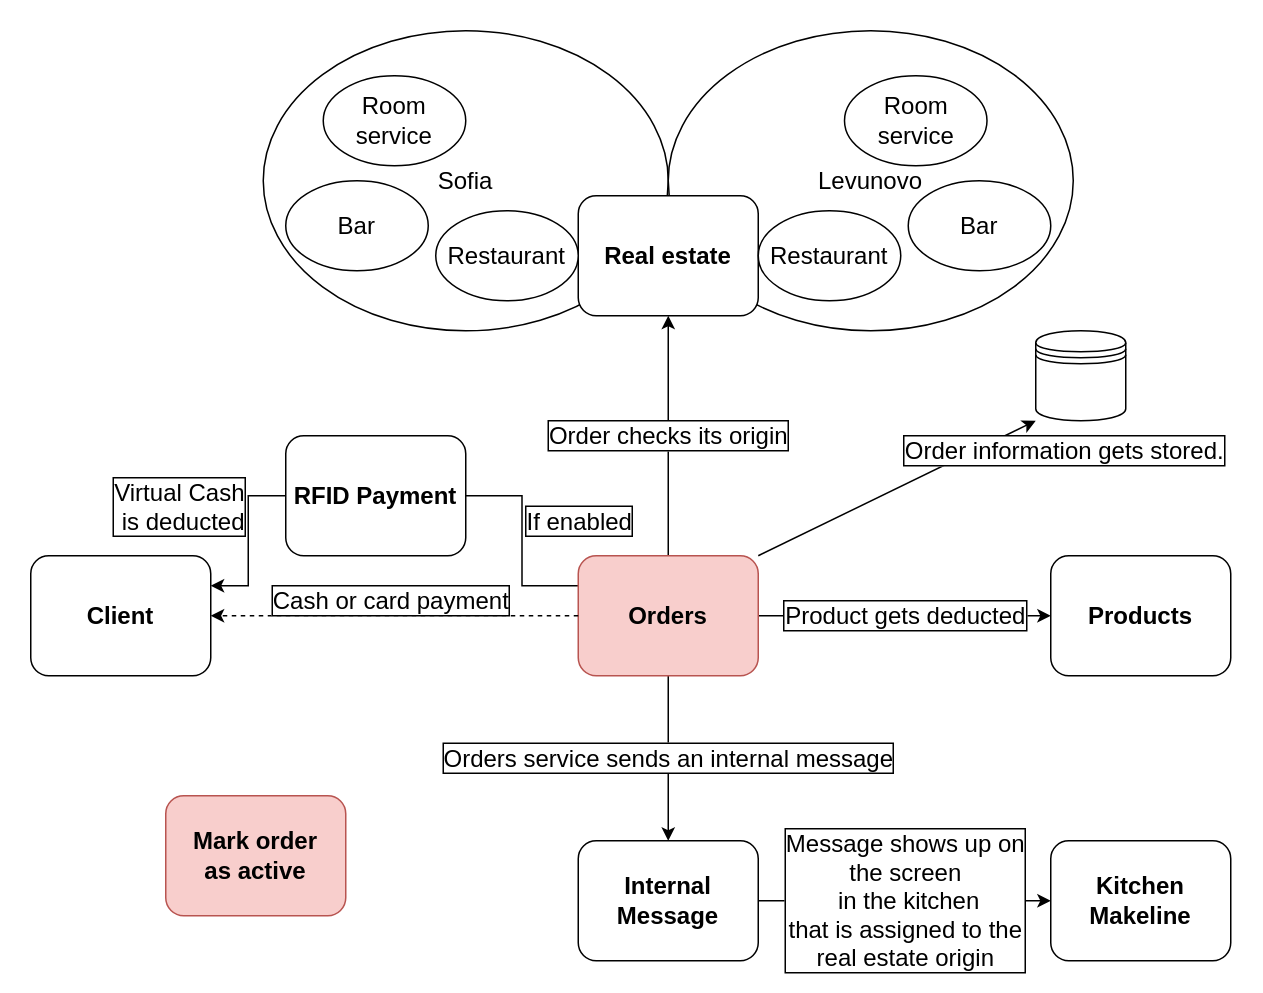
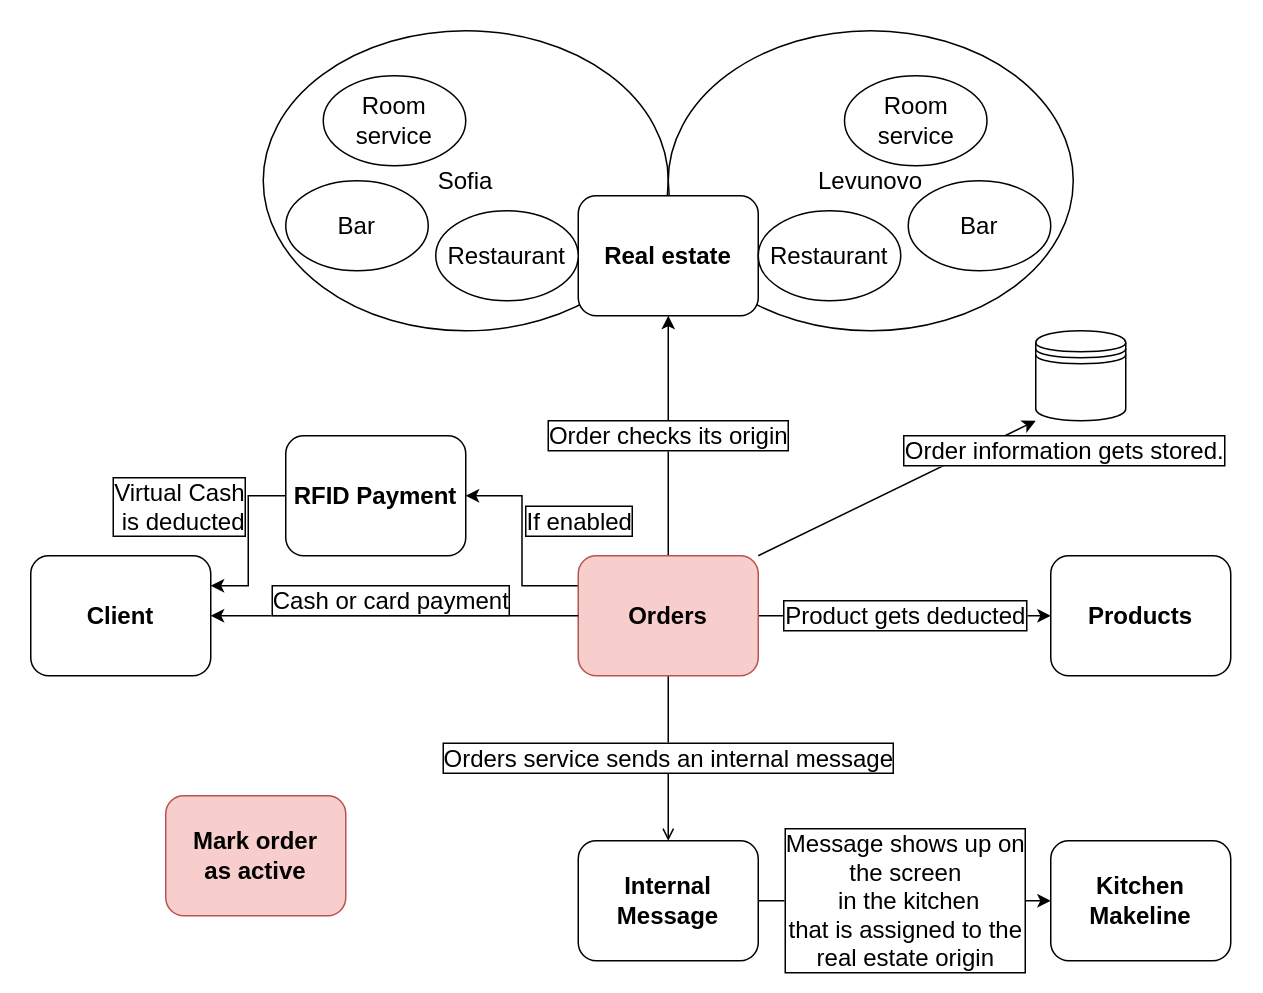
edge "RFID Payment" -- "Orders": arrowhead none -> classic
edge "Orders" -> "Client": style dashed -> solid
edge "Orders" -> "Internal Message": arrowhead classic -> open
